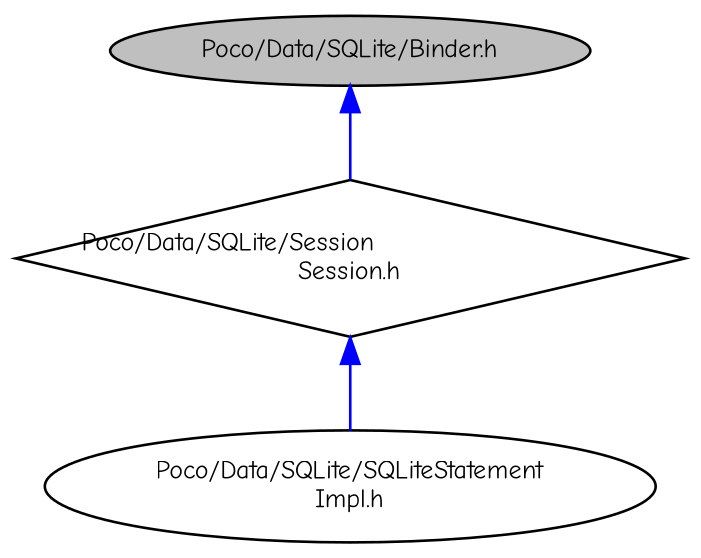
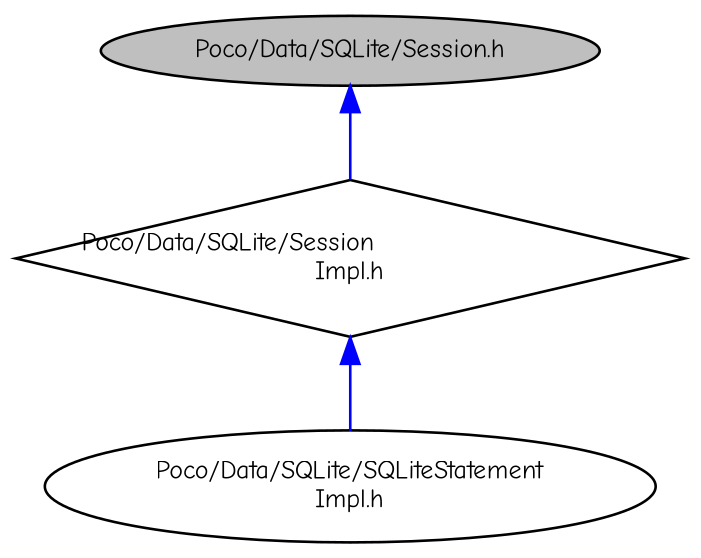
node "Poco/Data/SQLite/Binder.h": label "Poco/Data/SQLite/Binder.h" -> "Poco/Data/SQLite/Session.h"
node "Poco/Data/SQLite/Session Session.h": label "Poco/Data/SQLite/Session Session.h" -> "Poco/Data/SQLite/Session Impl.h"
